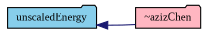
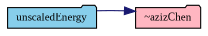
edge "~azizChen" -> "unscaledEnergy": reversed
